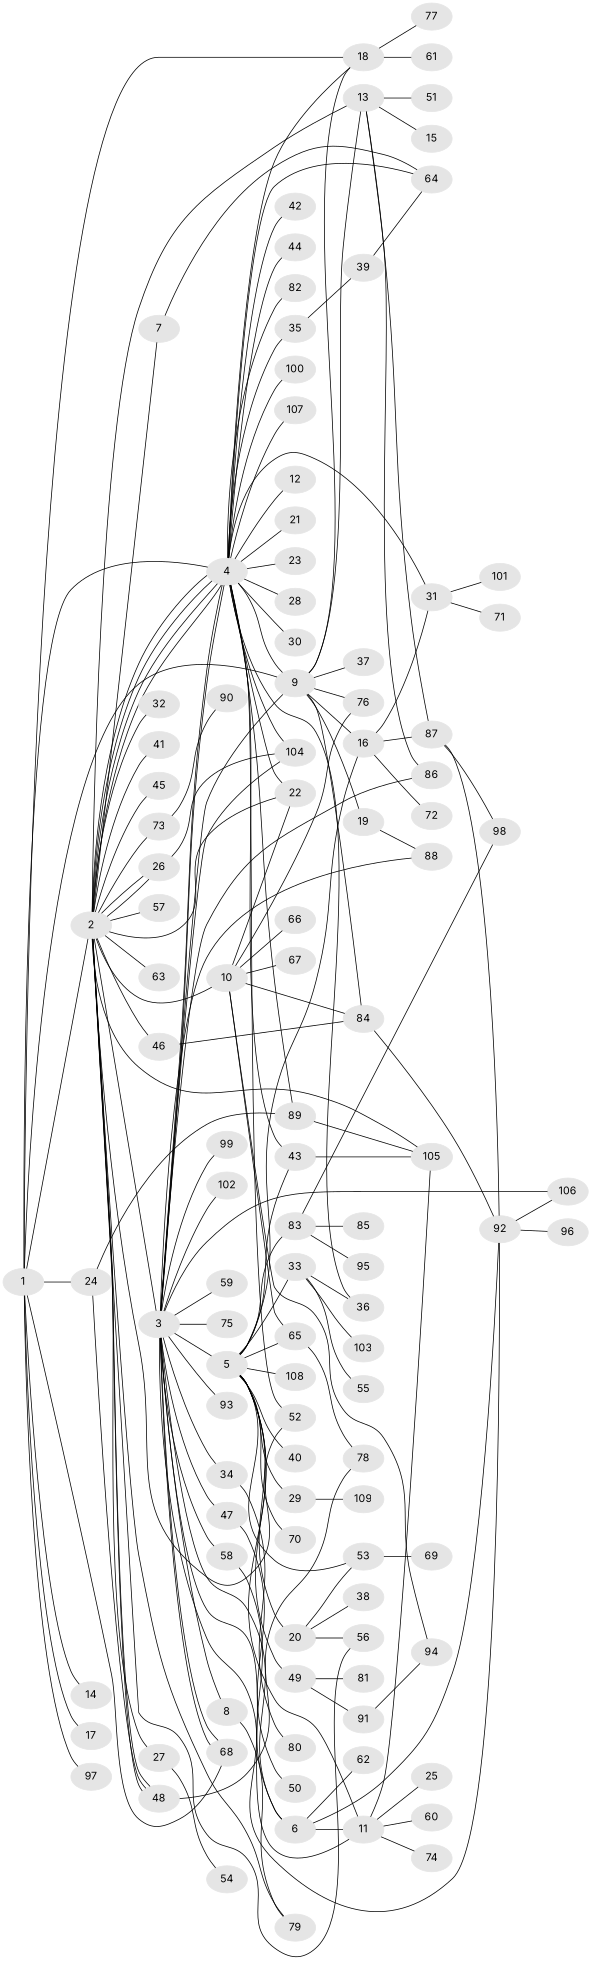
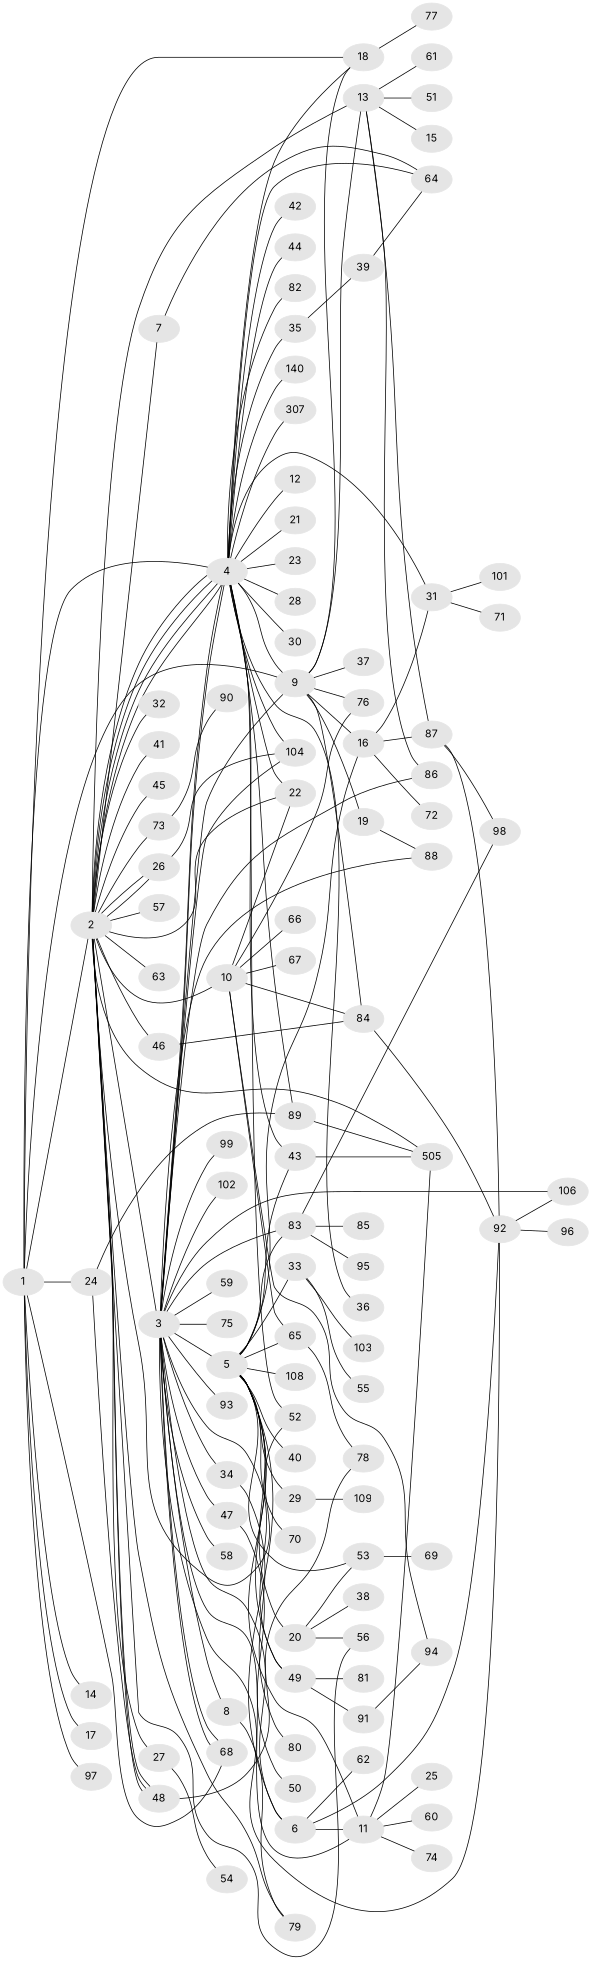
edge "18" -- "61": now "13" -- "61"
node "100": label "100" -> "140"
node "107": label "107" -> "307"
node "105": label "105" -> "505"
edge "83" -- "3": added
edge "33" -- "36": removed
edge "3" -- "49": added
edge "58" -- "6": now "5" -- "6"
